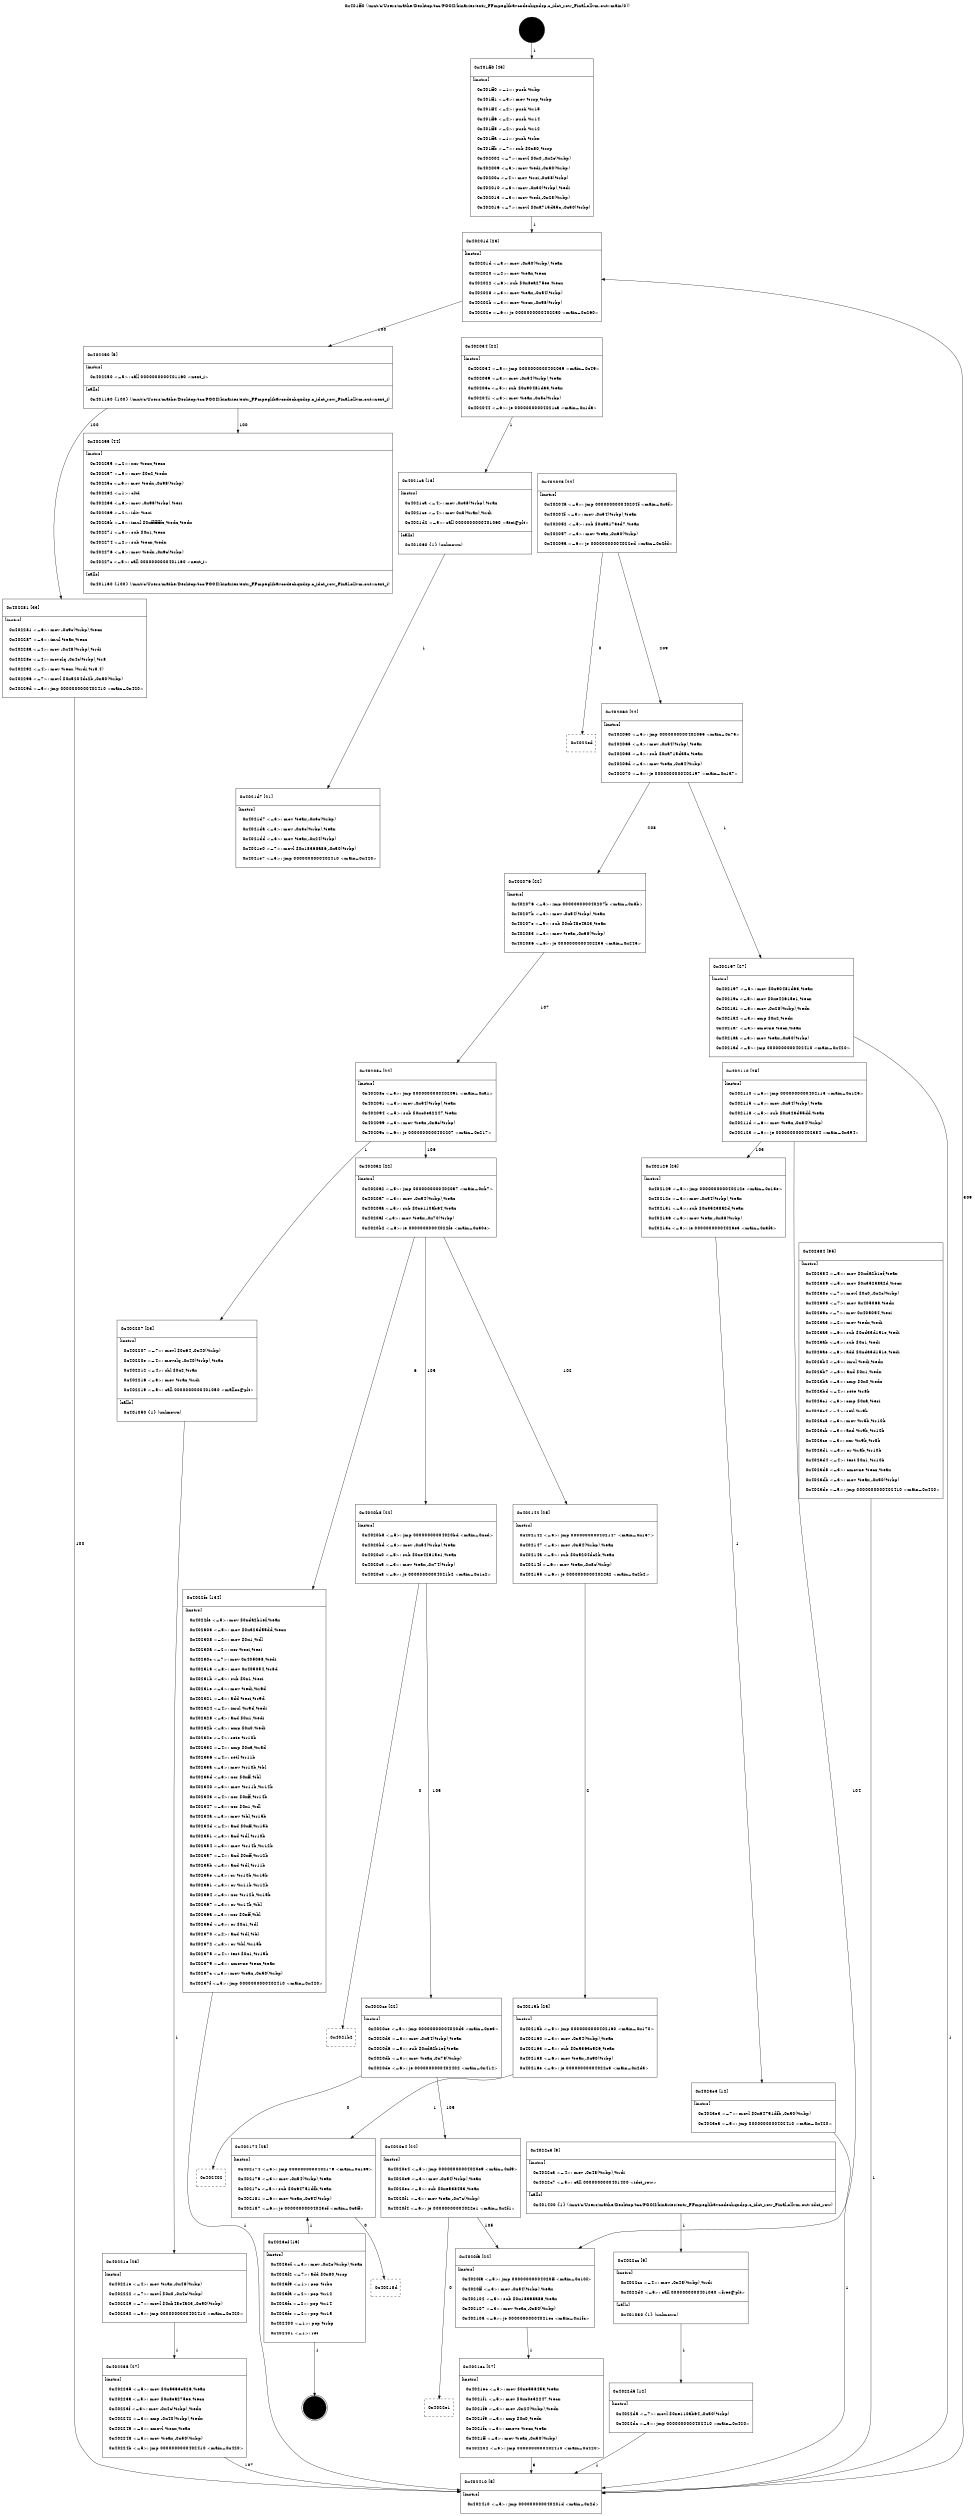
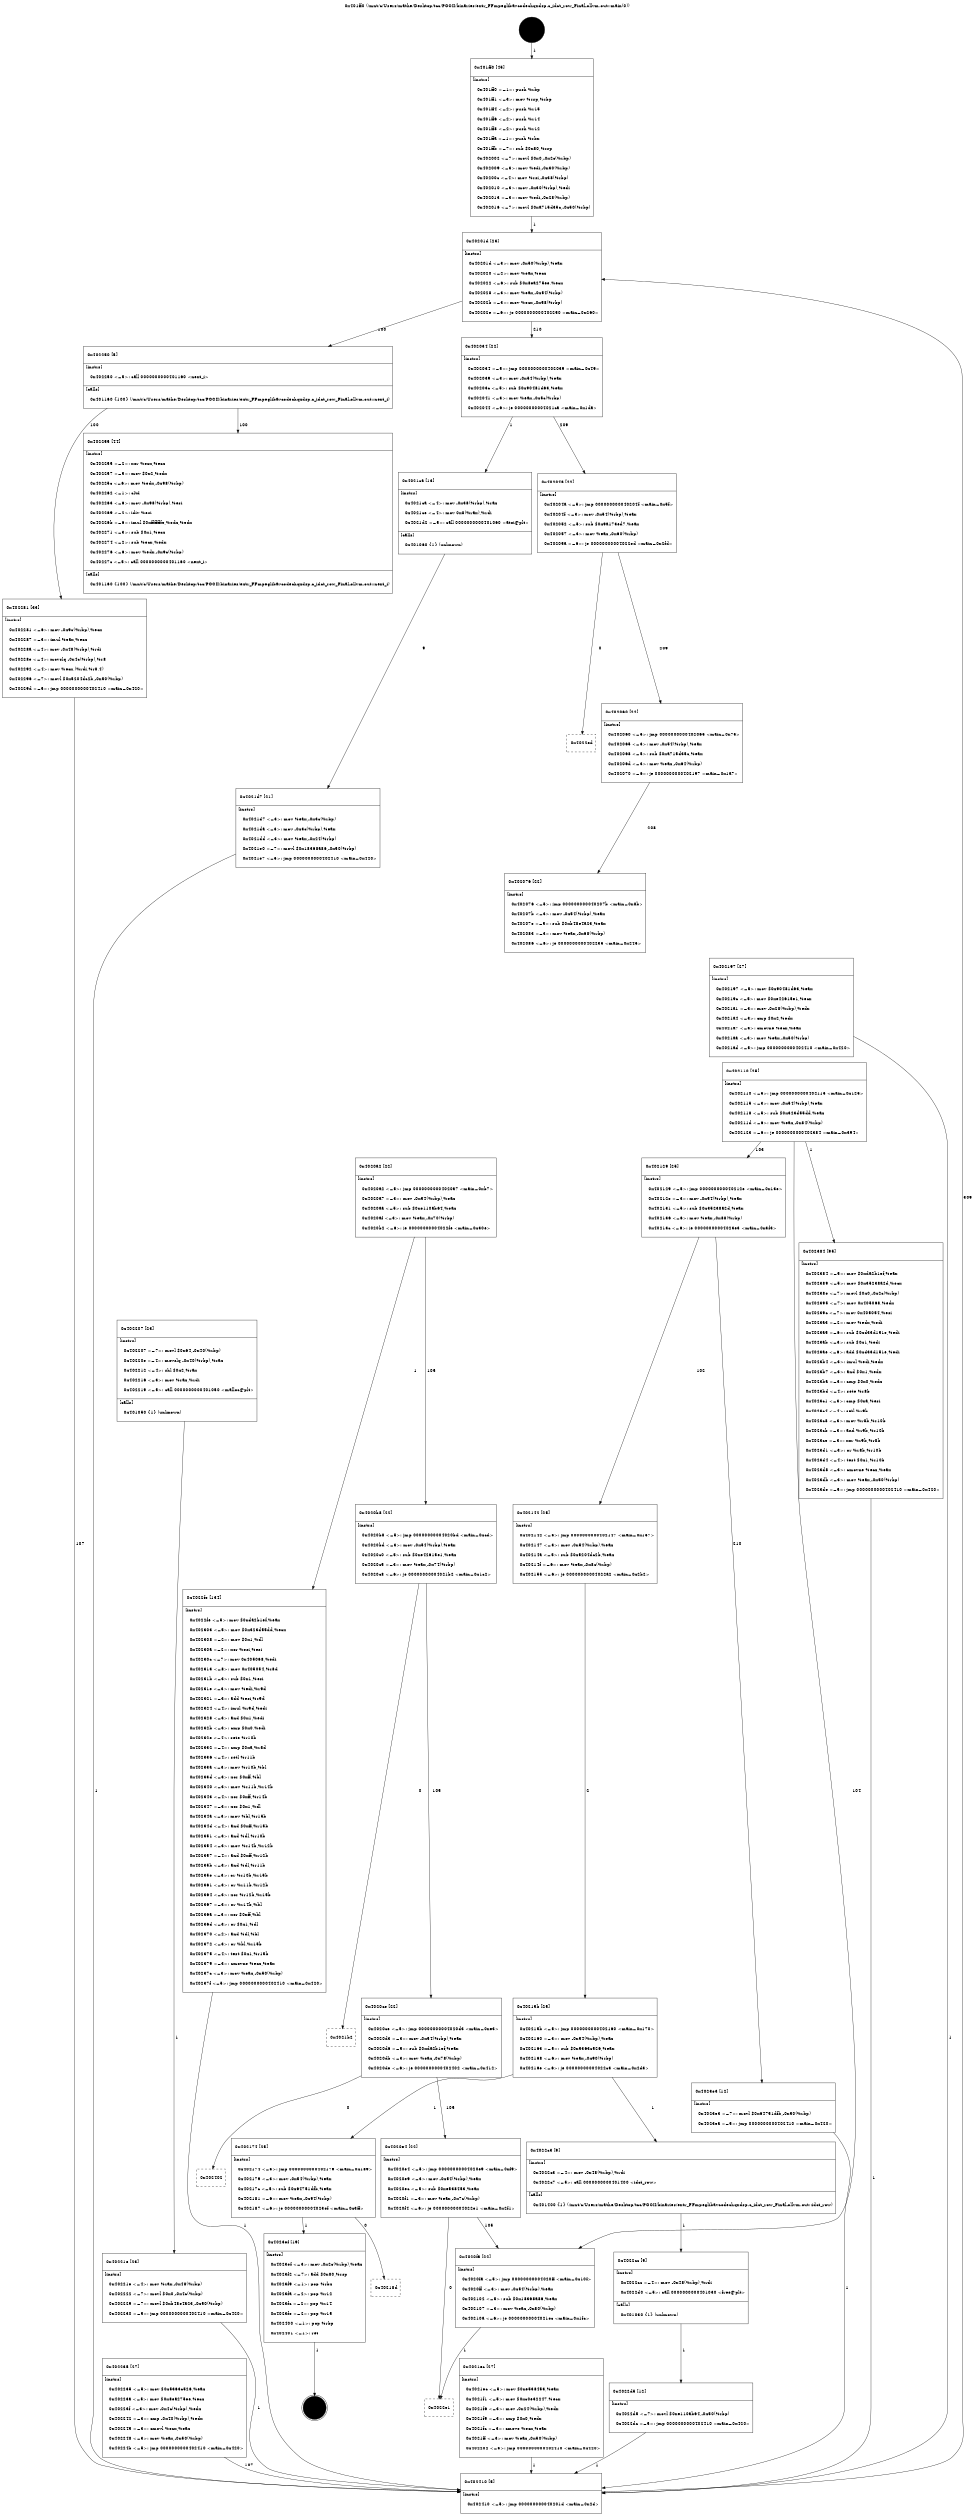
edge "0x40201d [23]" -> "0x402034 [22]": added, label "210"
edge "0x402034 [22]" -> "0x40204a [22]": added, label "209"
edge "0x4021ca [13]" -> "0x4021d7 [21]": label " 1" -> " 9"
edge "0x402060 [22]" -> "0x402197 [27]": removed, label "1"
node "0x40208c [22]": removed
edge "0x402110 [25]" -> "0x402384 [95]": added, label "1"
edge "0x4020a2 [22]" -> "0x402142 [25]": now "0x402129 [25]" -> "0x402142 [25]"
edge "0x4020a2 [22]" -> "0x4022fe [134]": label " 6" -> " 1"
edge "0x402281 [33]" -> "0x402410 [5]": label " 100" -> " 107"
edge "0x402129 [25]" -> "0x4023e3 [12]": label " 1" -> " 210"
edge "0x4021d7 [21]" -> "0x402410 [5]": added, label "1"
edge "0x40215b [25]" -> "0x4022c3 [9]": added, label "1"
edge "0x4023ef [19]" -> "0x402174 [25]": reversed
edge "0x40221e [23]" -> "0x402235 [27]": now "0x40221e [23]" -> "0x402410 [5]"
edge "0x4020fa [22]" -> "0x4021ec [27]": now "0x4020fa [22]" -> "0x4022e1"
edge "0x4021ec [27]" -> "0x402410 [5]": label " 3" -> " 1"
